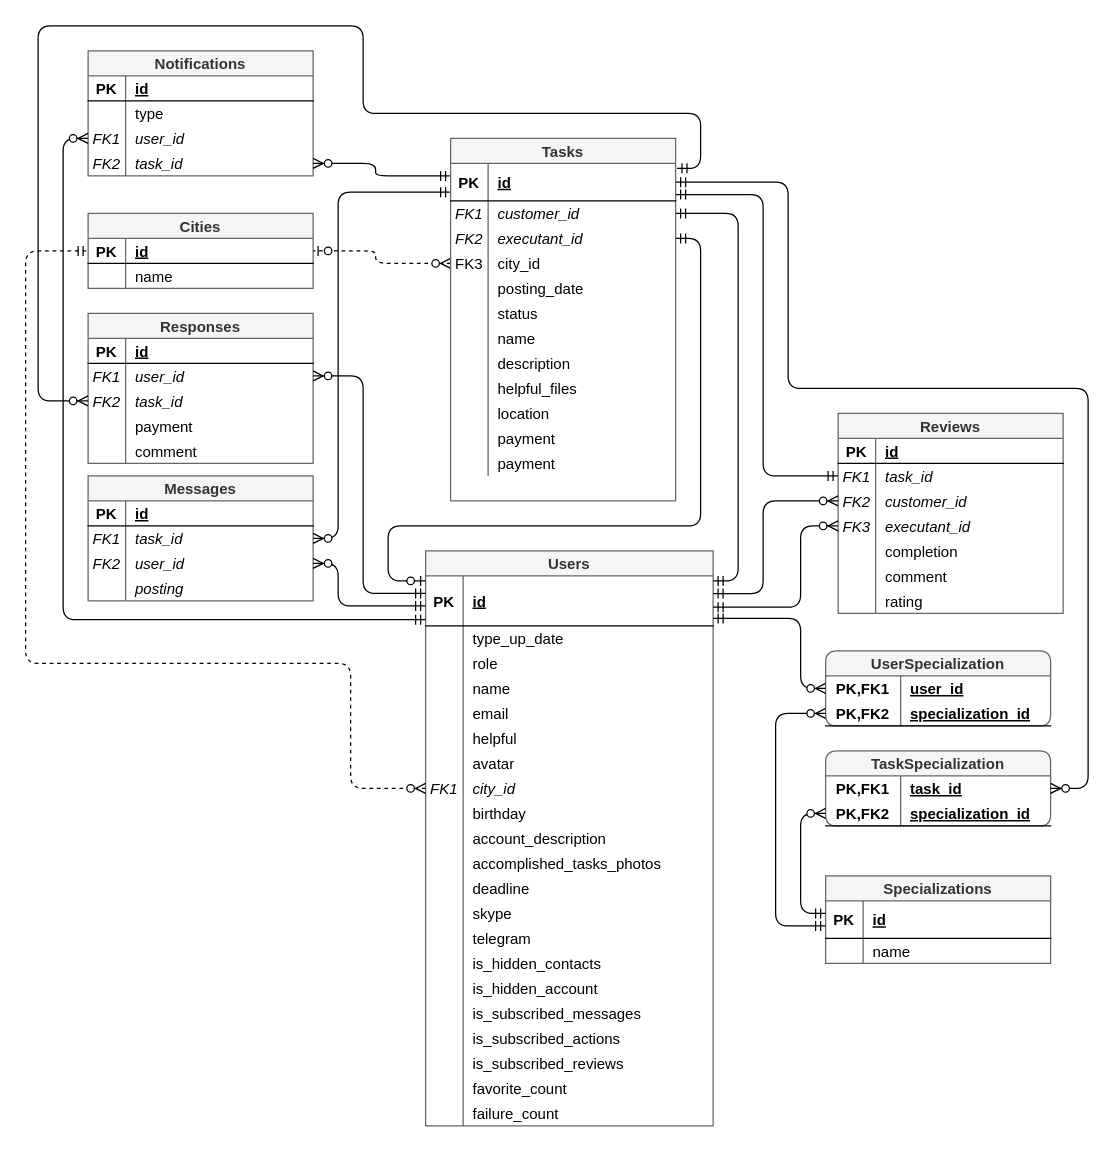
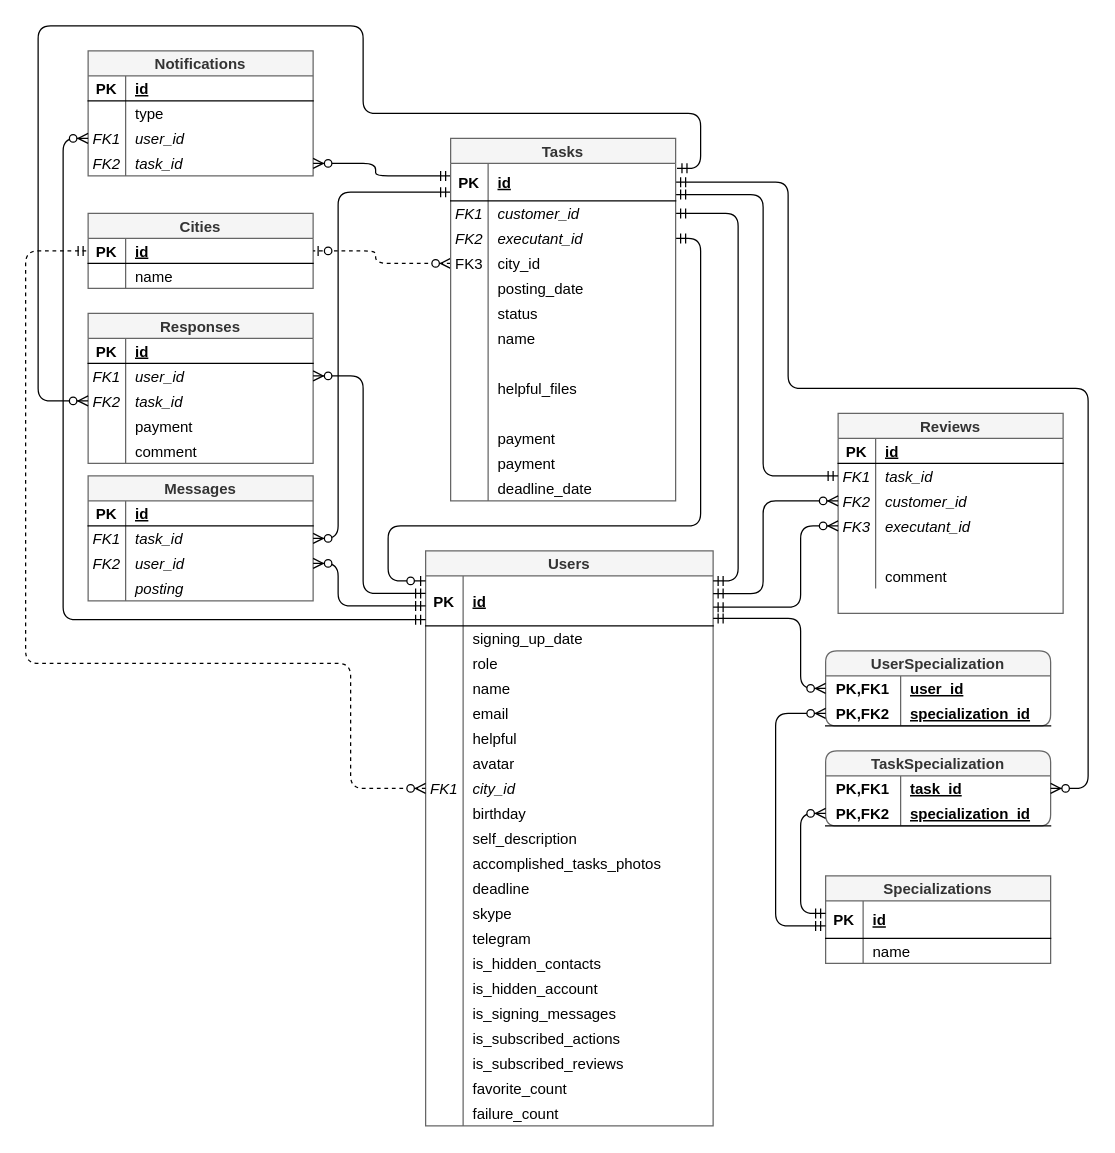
node "description": removed
node "location": removed
node "deadline_date": added
node "completion": removed
node "rating": removed
node "type_up_date": label "type_up_date" -> "signing_up_date"
node "account_description": label "account_description" -> "self_description"
node "is_subscribed_messages": label "is_subscribed_messages" -> "is_signing_messages"
